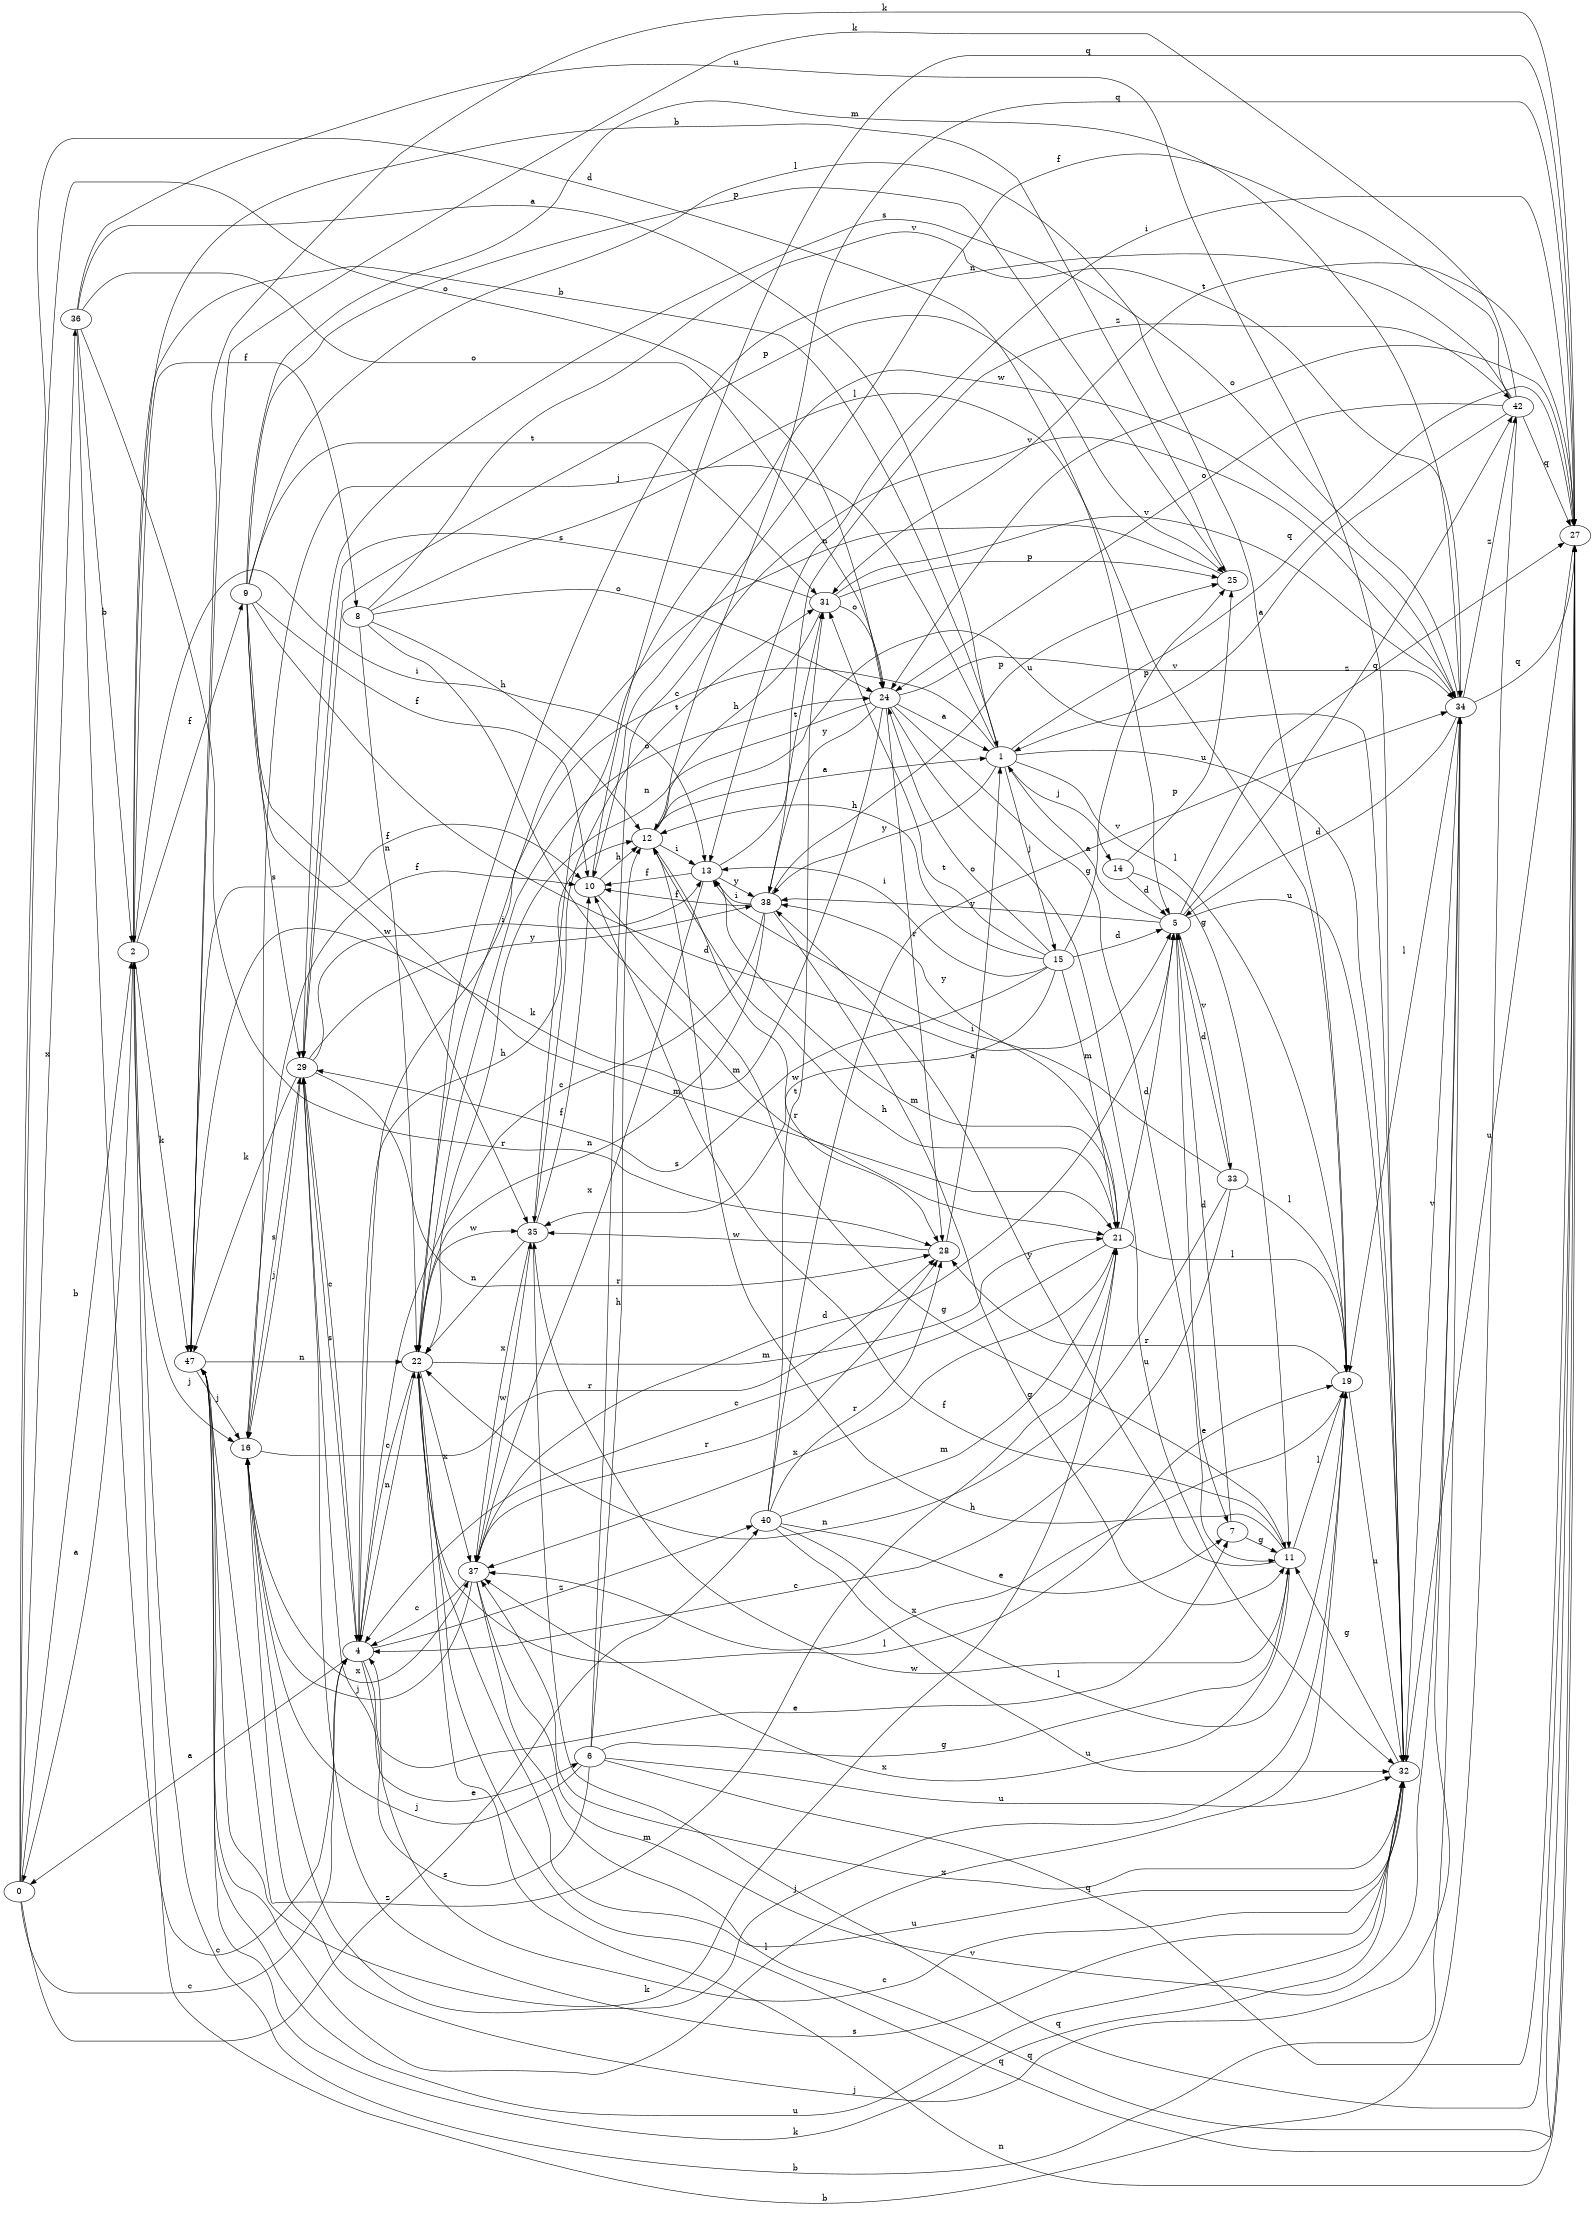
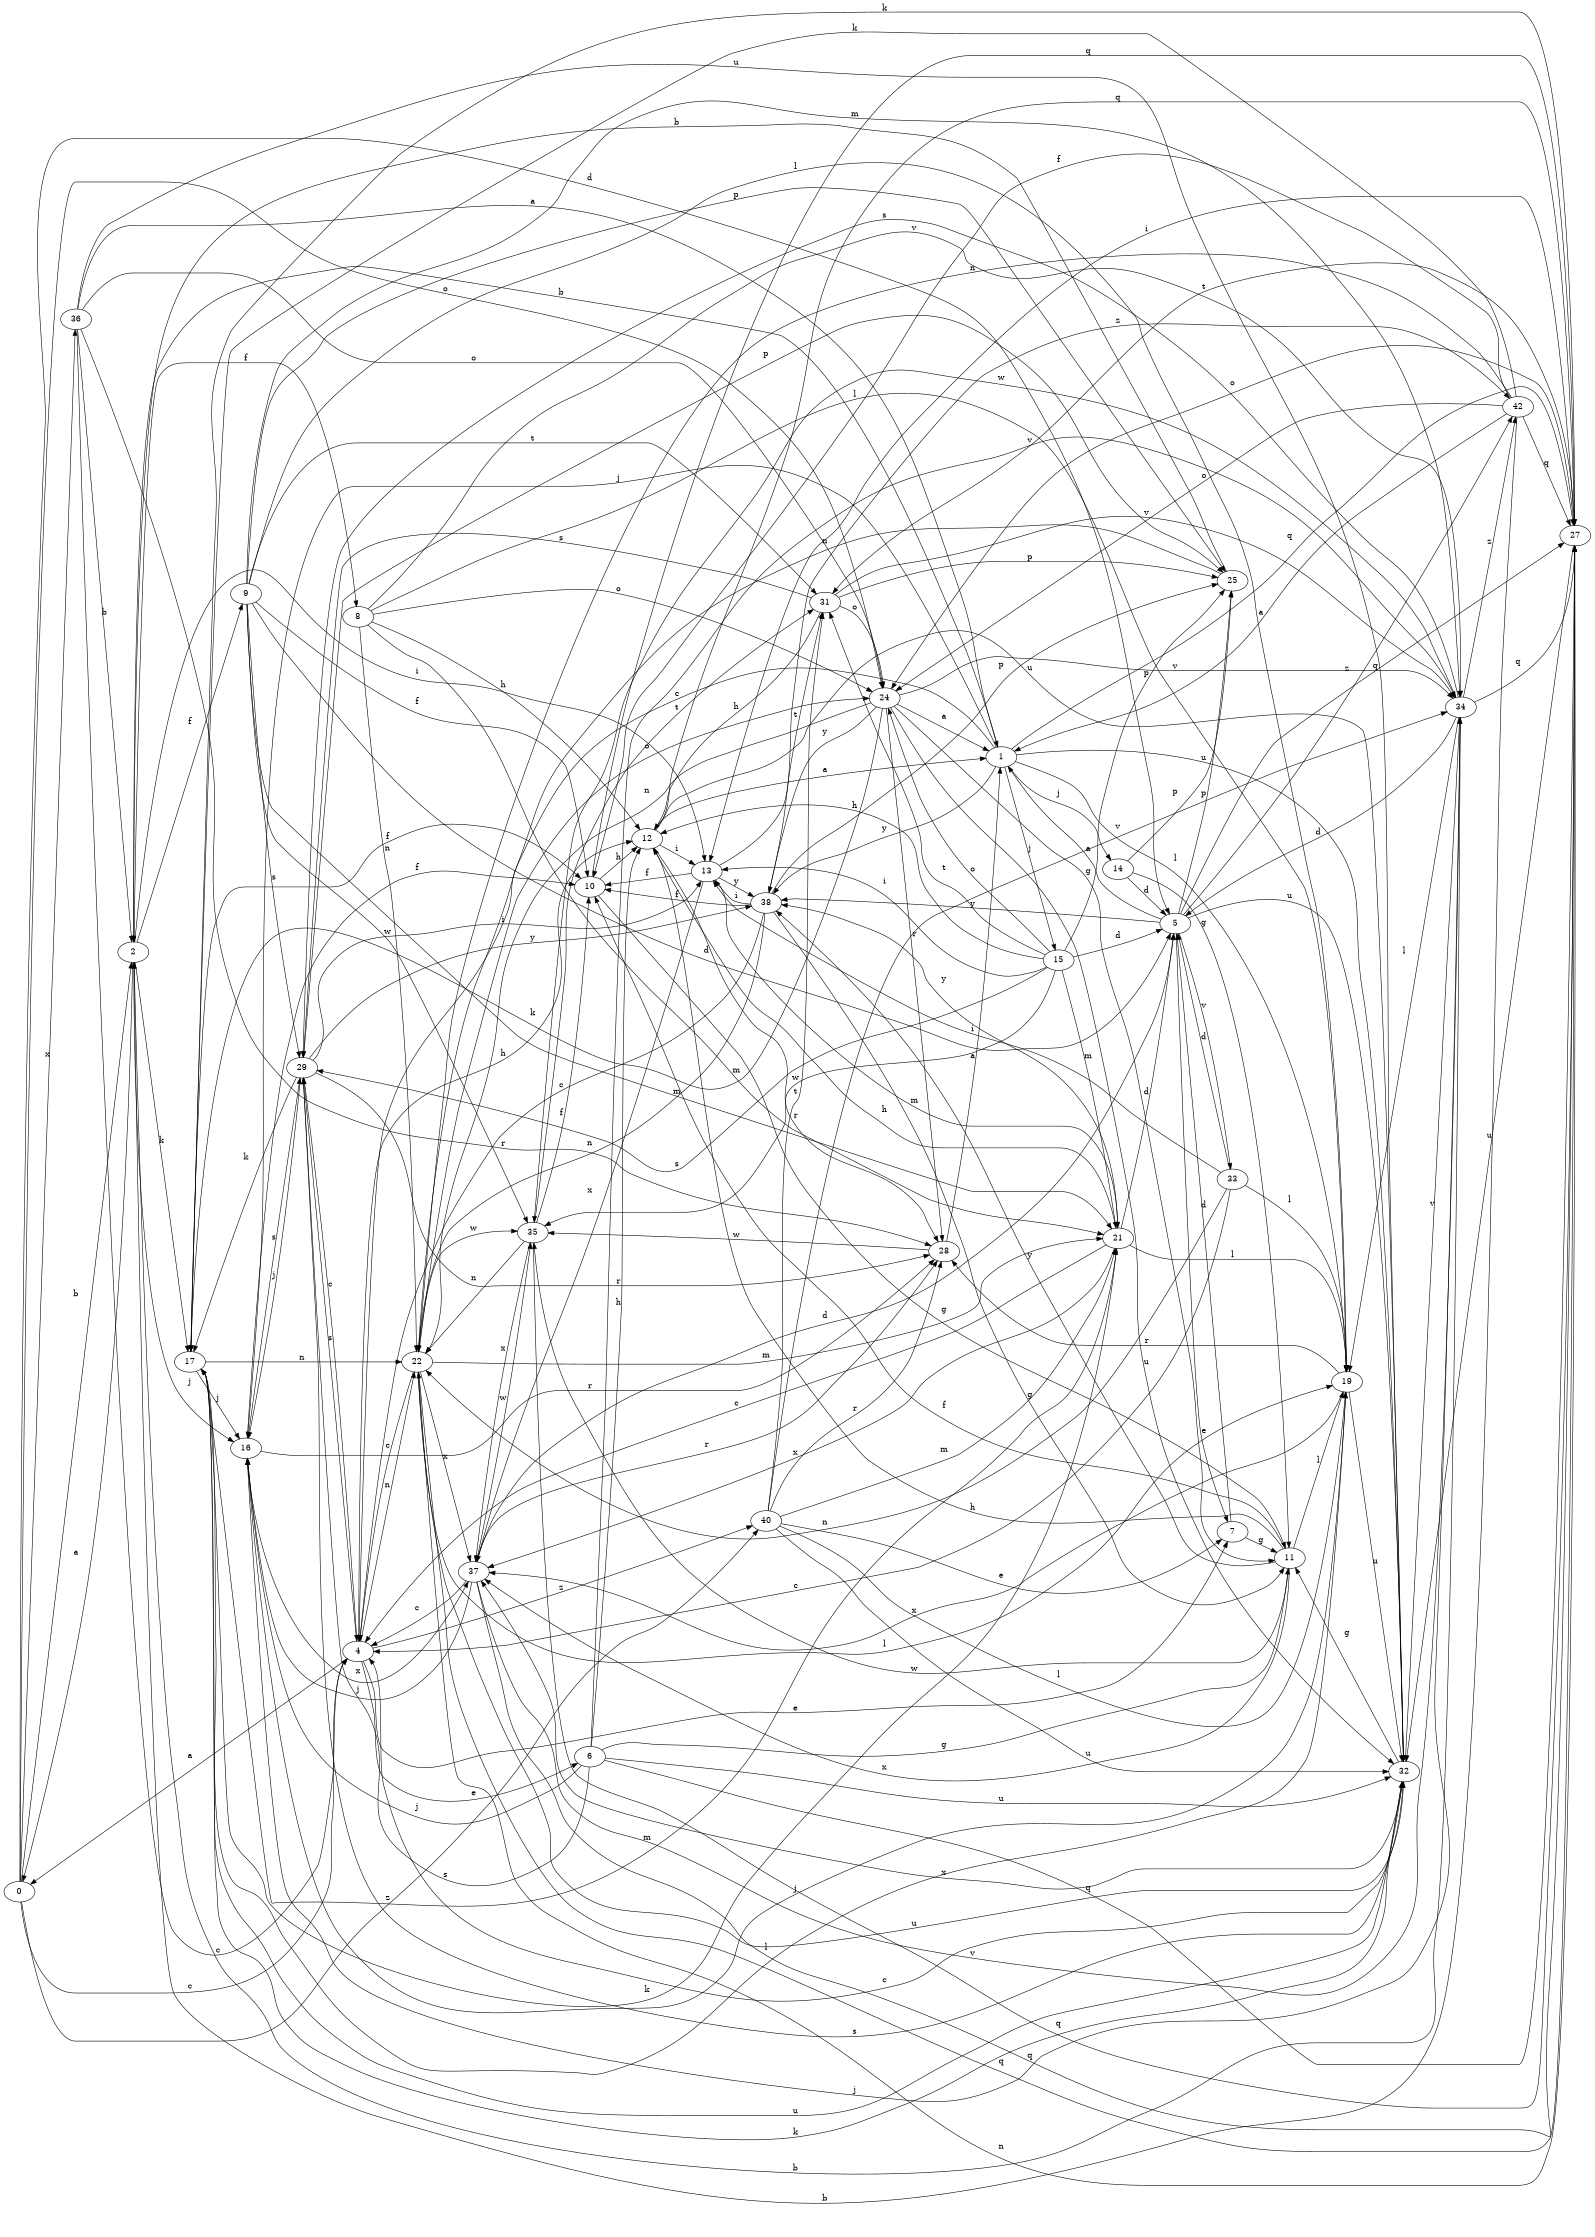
edge "5" -> "25": added, label "p"
node "47": label "47" -> "17"
